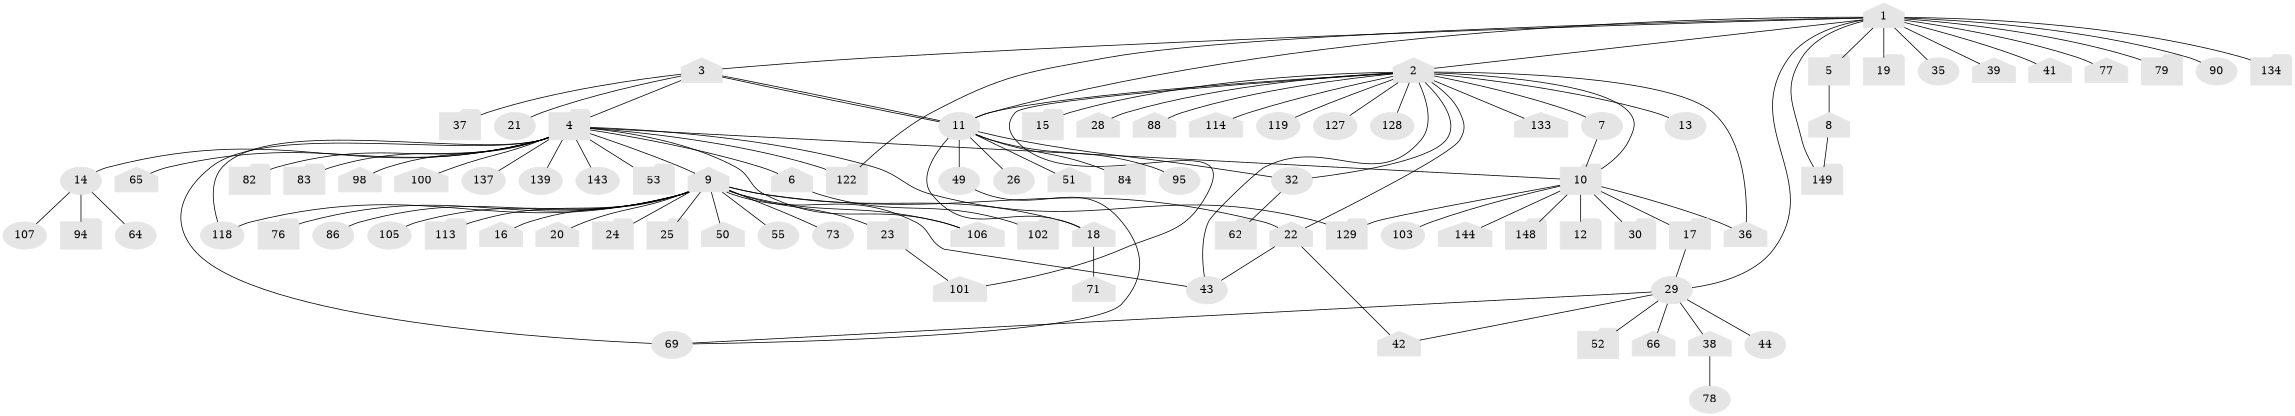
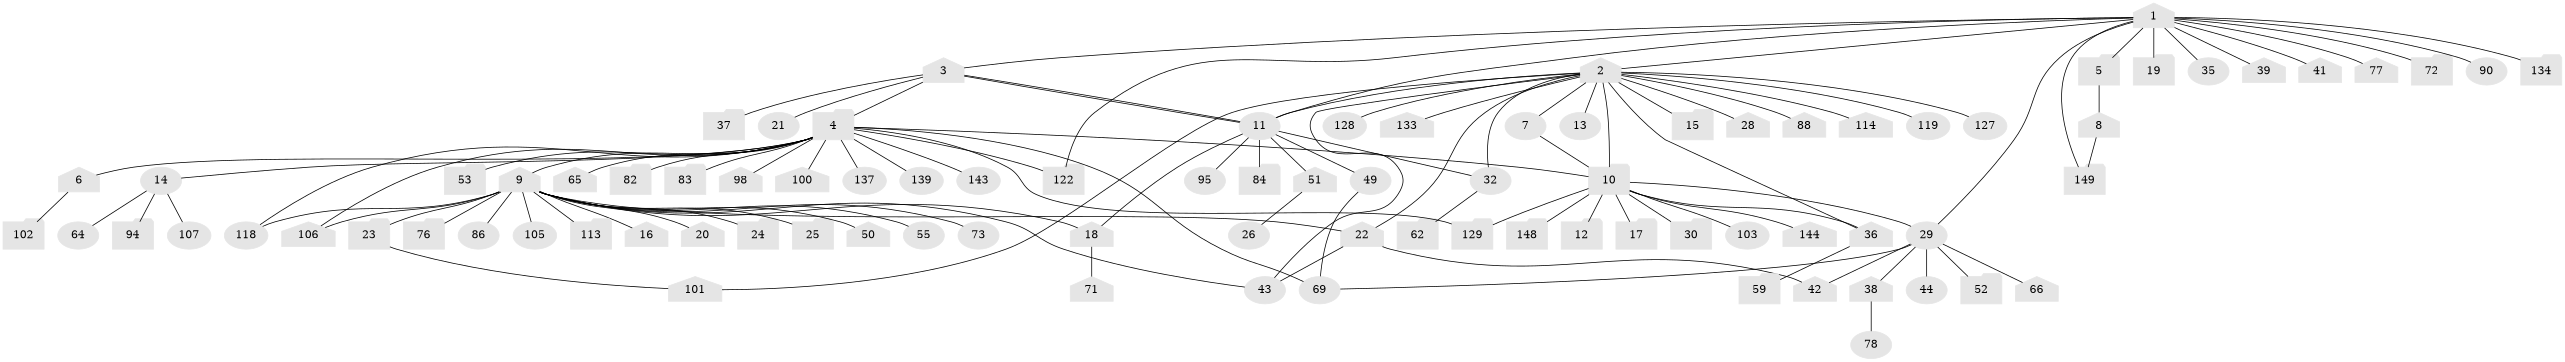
node "79": label "79" -> "72"
edge "11" -- "26": now "51" -- "26"
edge "17" -- "29": now "10" -- "29"
node "59": added
